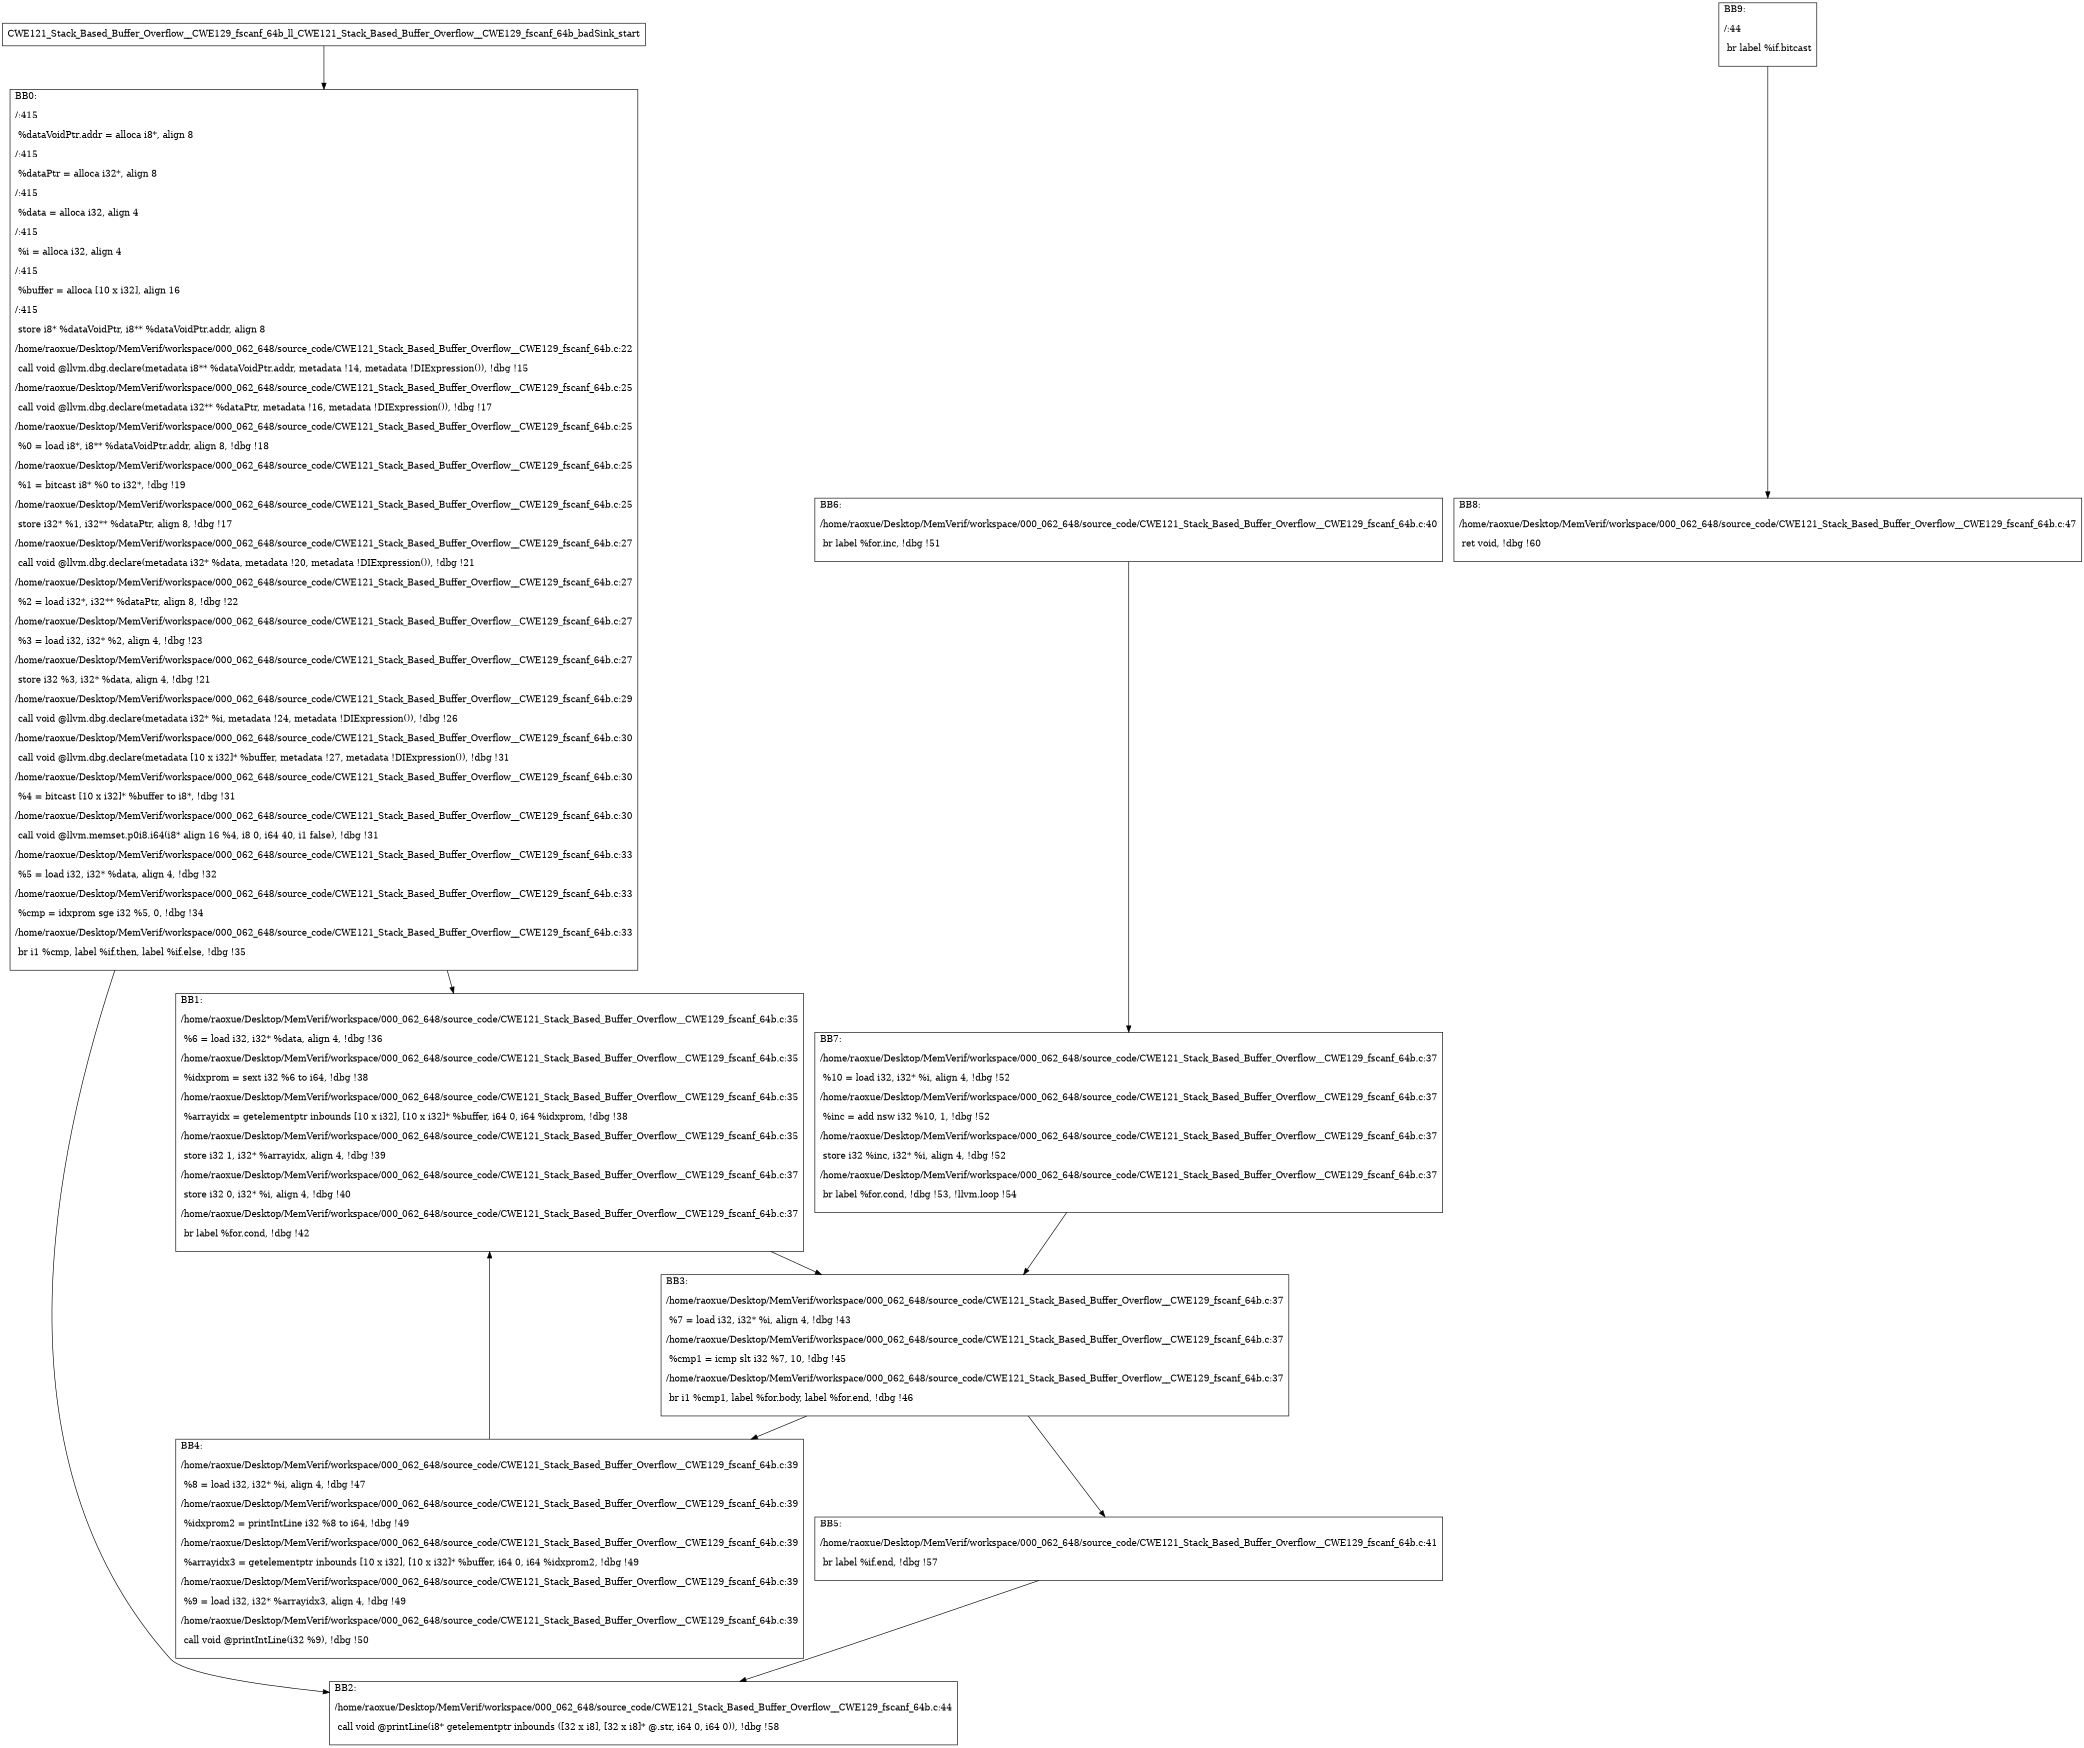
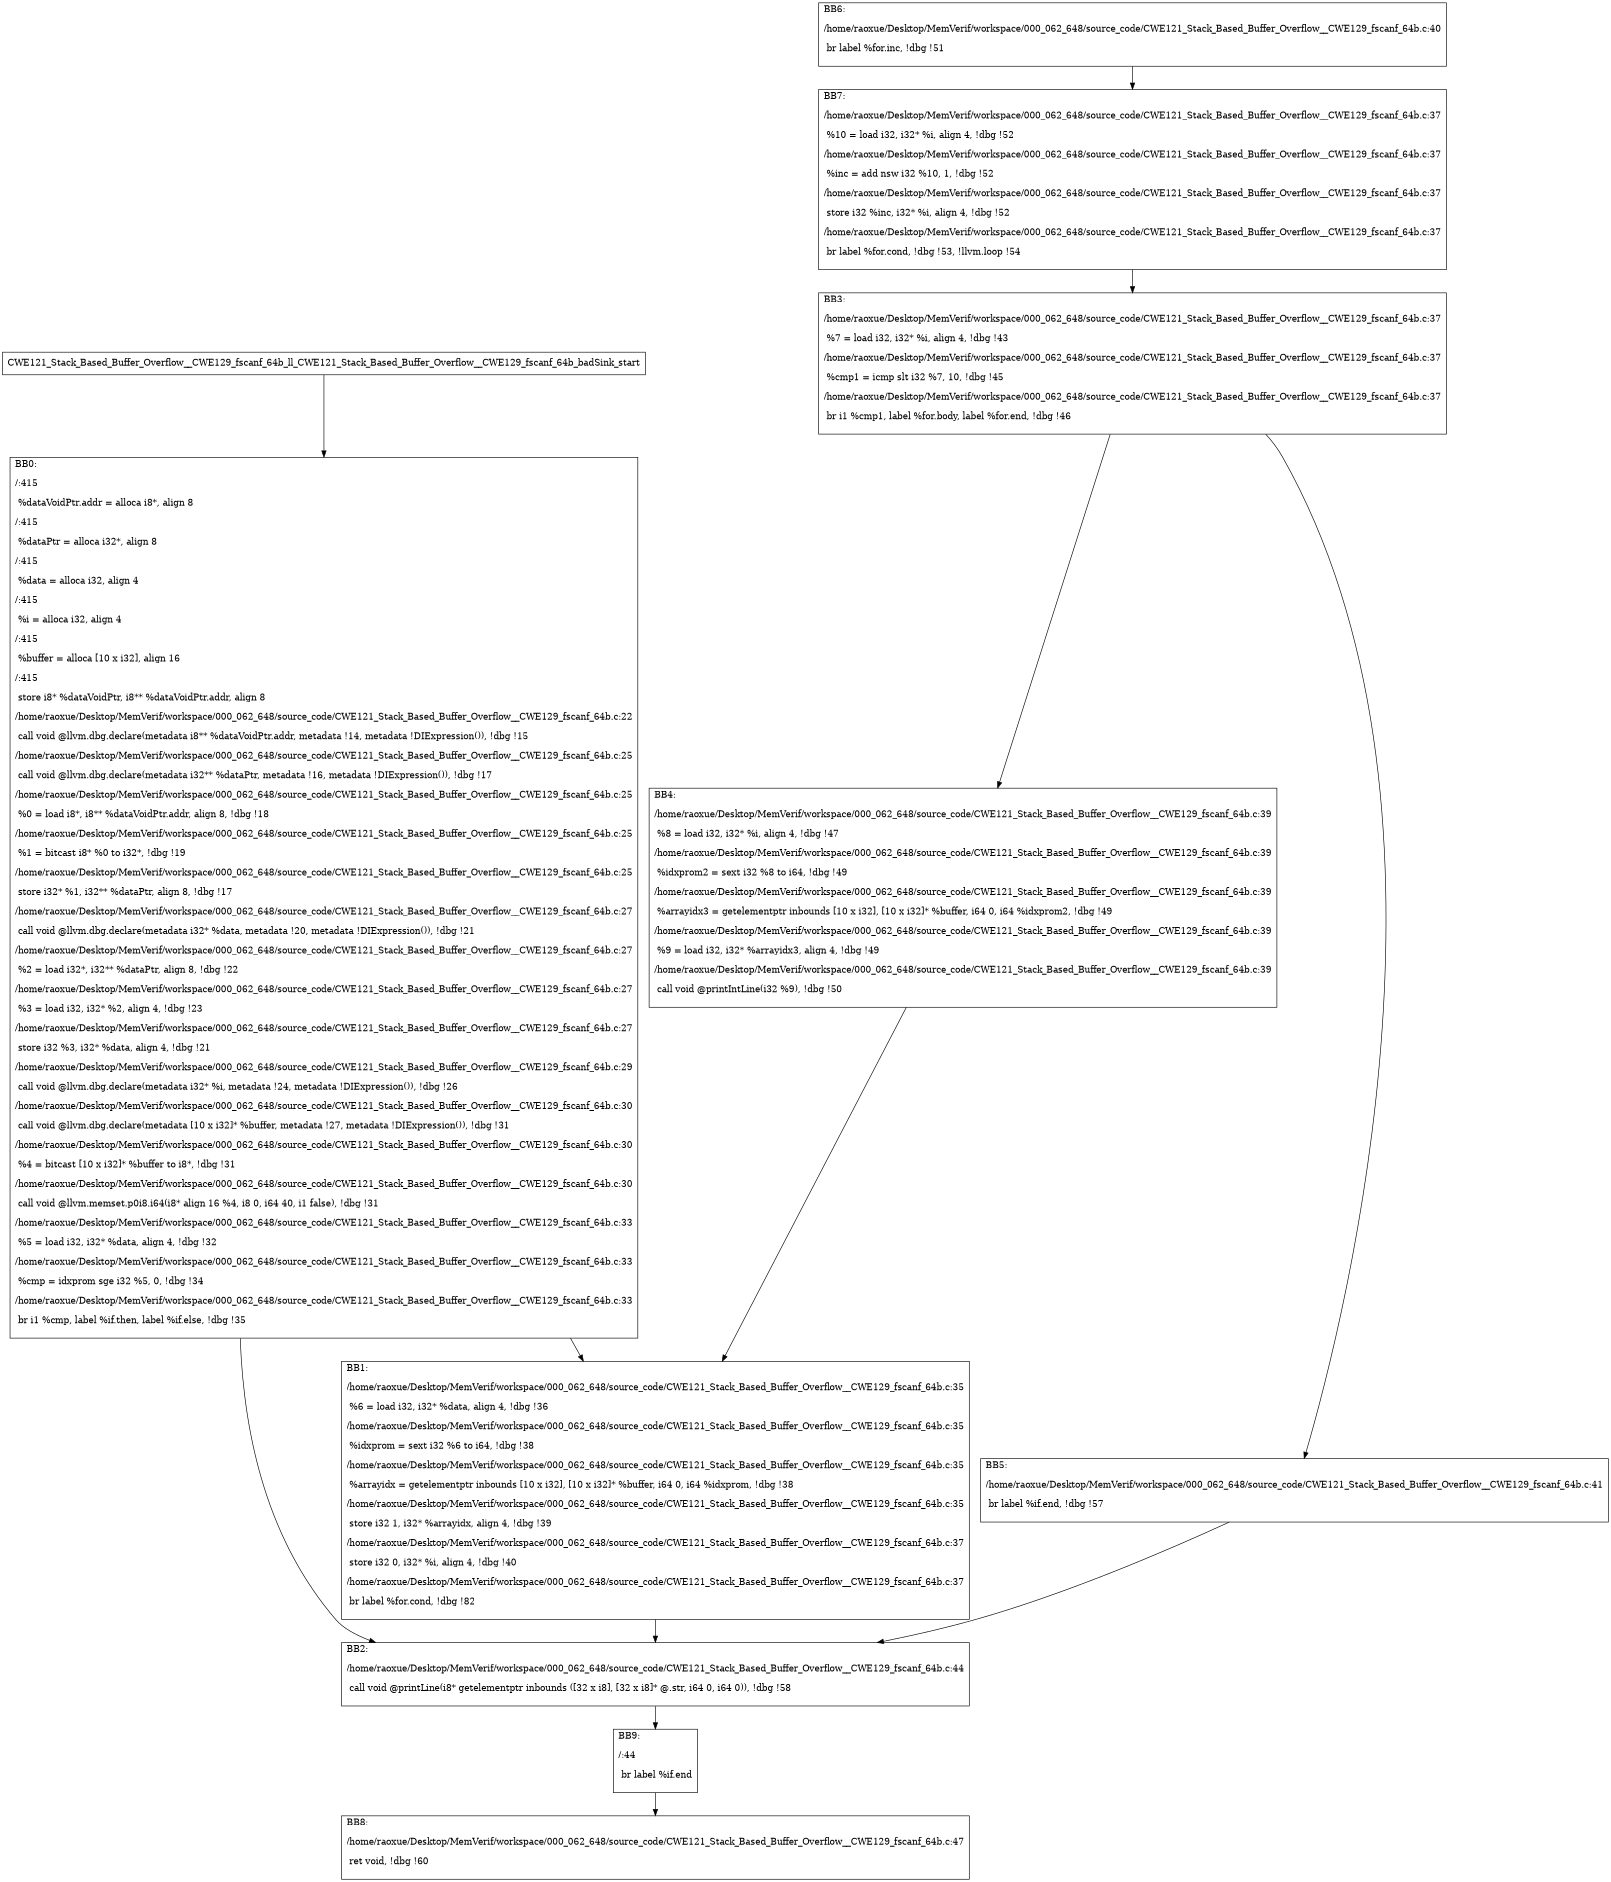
node "BB9:": text "br label %if.bitcast" -> "br label %if.end"
node "BB1:": text "br label %for.cond, !dbg !42" -> "br label %for.cond, !dbg !82"
edge "BB1:" -> "BB3:": now "BB1:" -> "BB2:"
node "BB4:": text "%idxprom2 = printIntLine i32 %8 to i64, !dbg !49" -> "%idxprom2 = sext i32 %8 to i64, !dbg !49"
edge "BB2:" -> "BB9:": added
